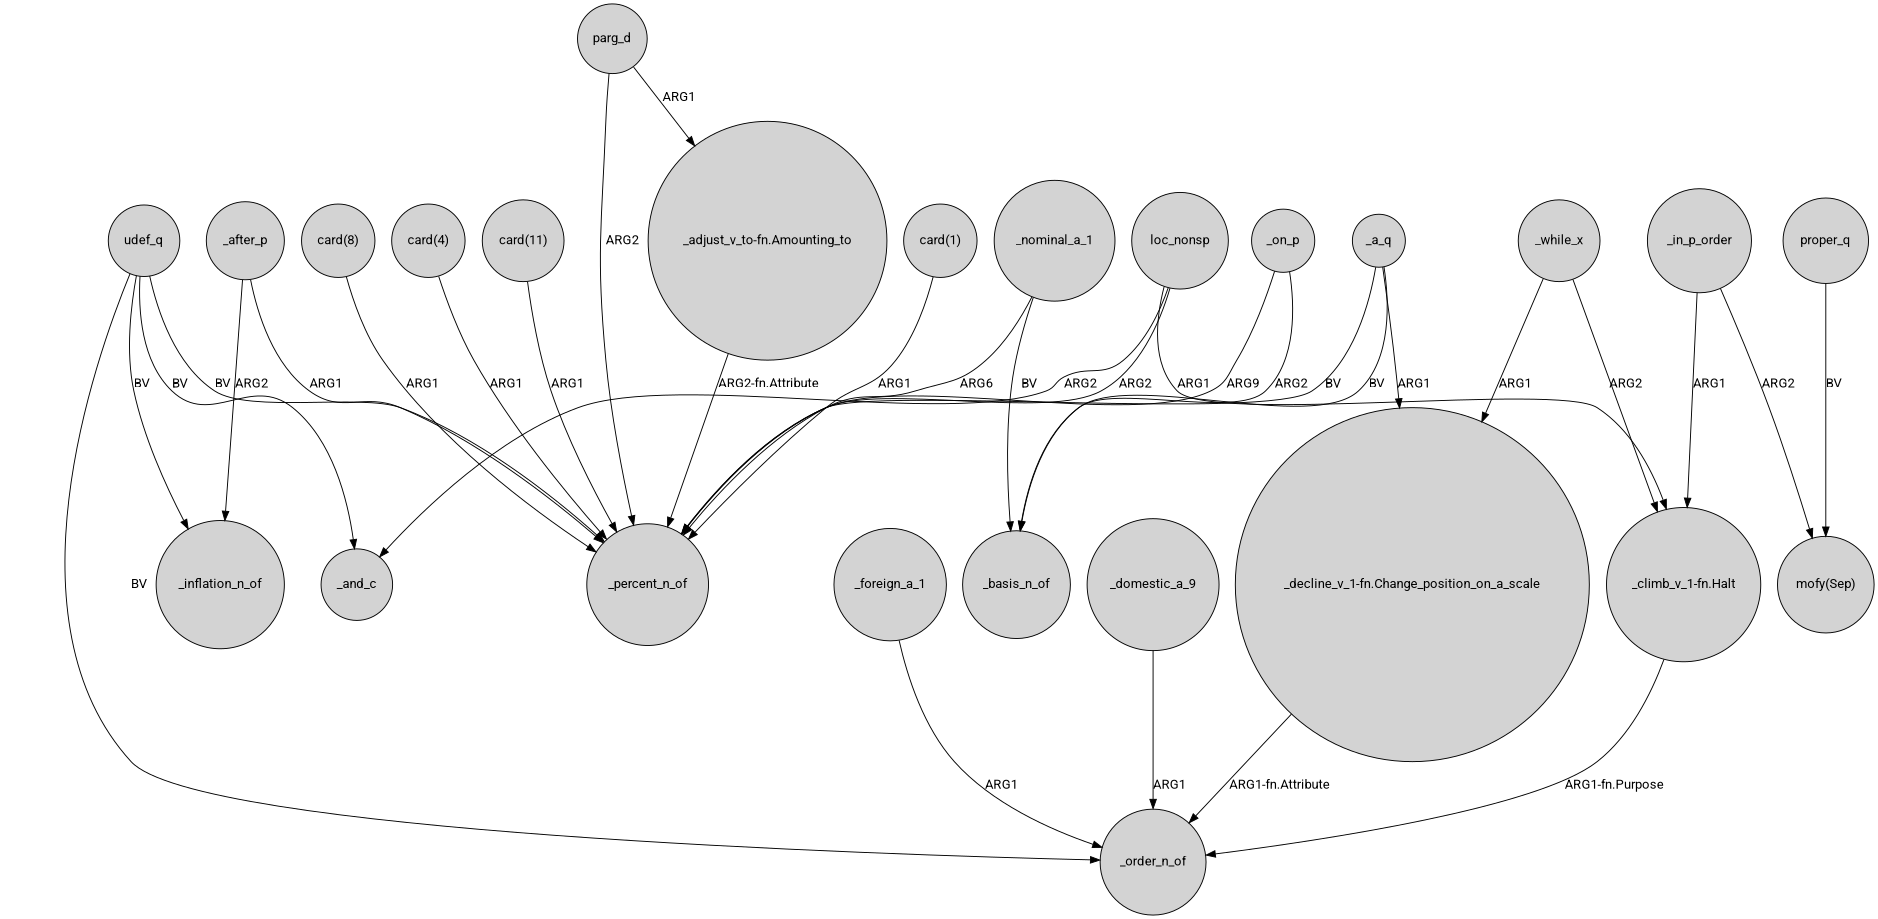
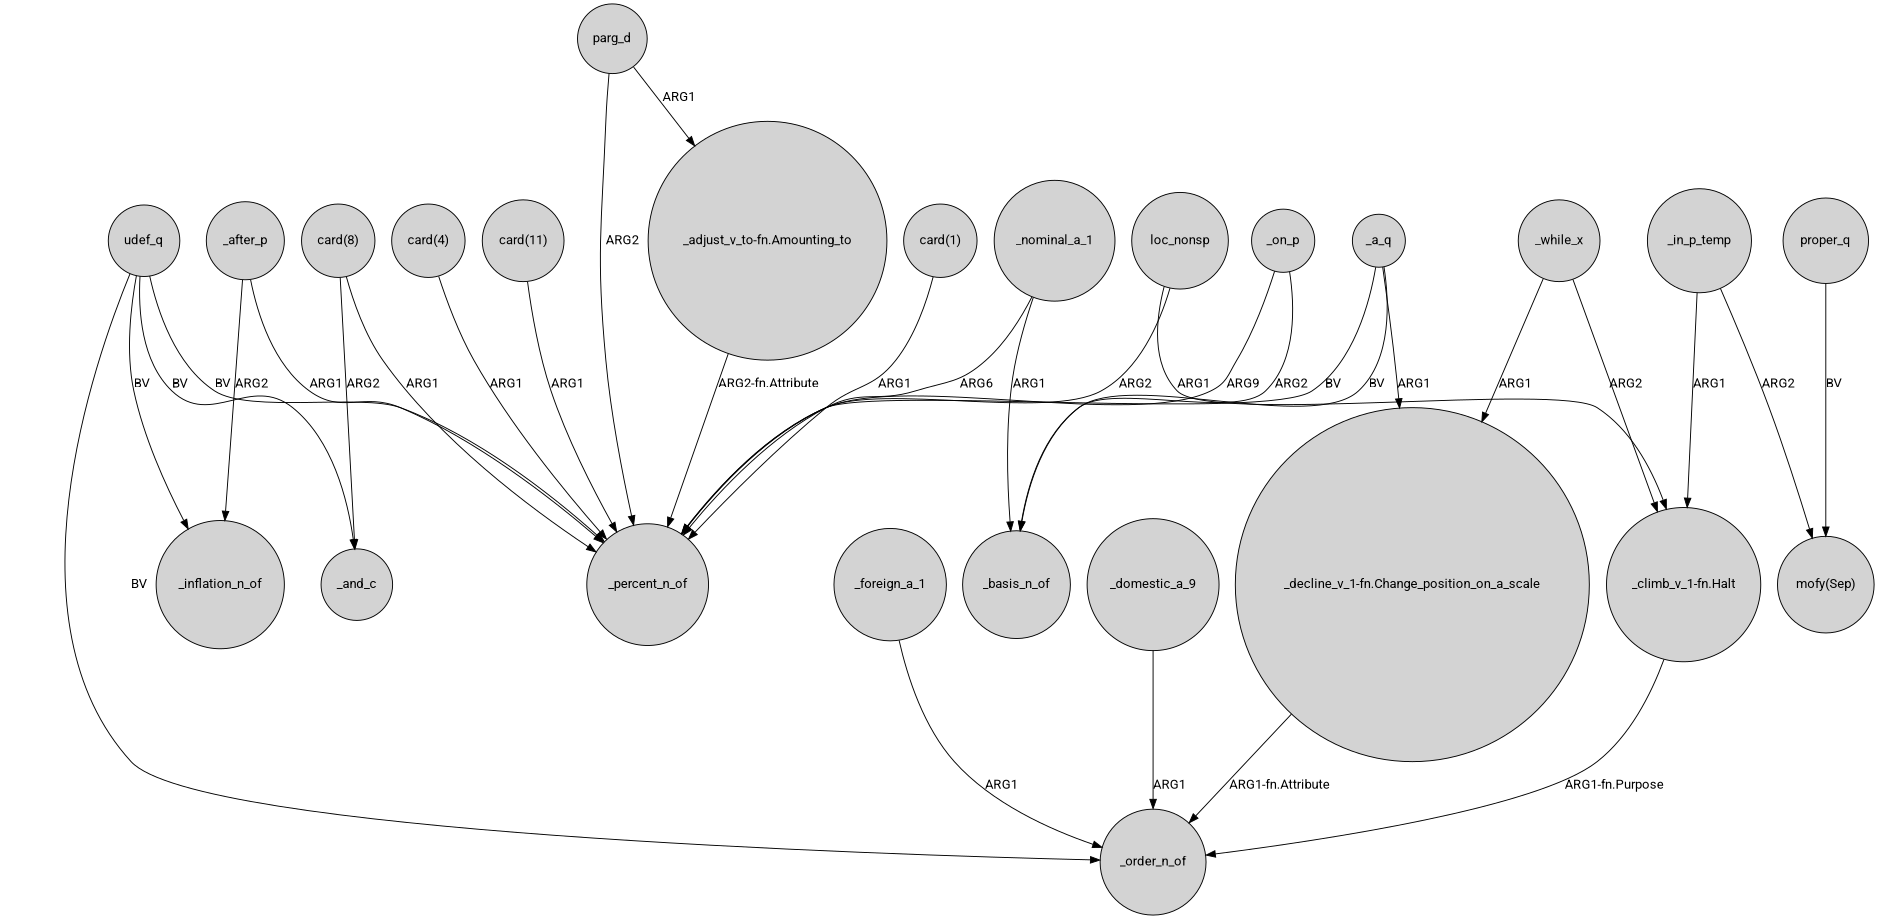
node "_in_p_order": label "_in_p_order" -> "_in_p_temp"
edge "_nominal_a_1" -> "_basis_n_of": label "BV" -> "ARG1"
edge "loc_nonsp" -> "_and_c": now "card(8)" -> "_and_c"
